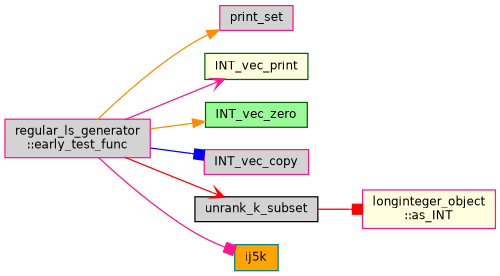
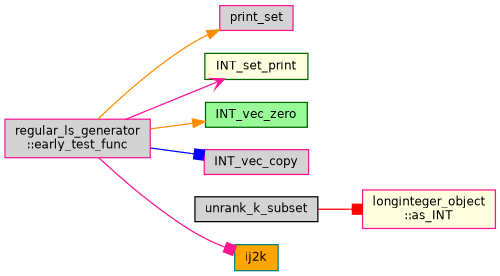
node "INT_vec_print": label "INT_vec_print" -> "INT_set_print"
edge "regular_ls_generator ::early_test_func" -> "unrank_k_subset": removed
node "ij5k": label "ij5k" -> "ij2k"
